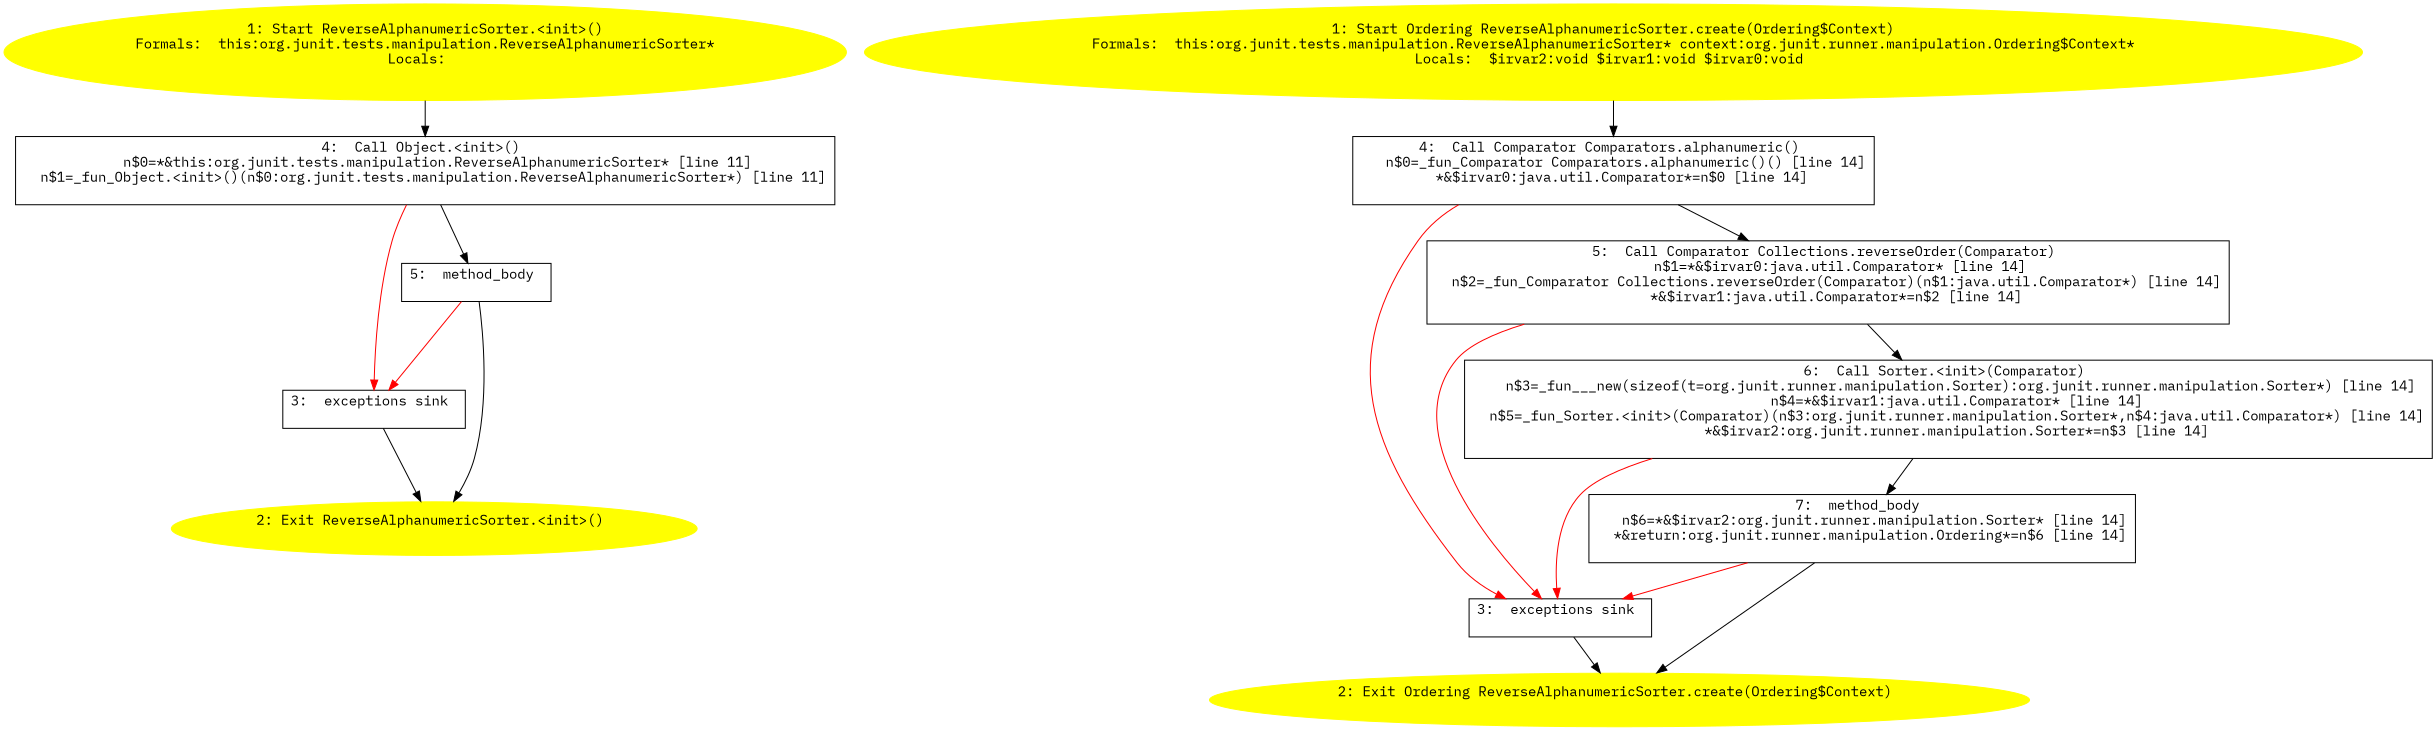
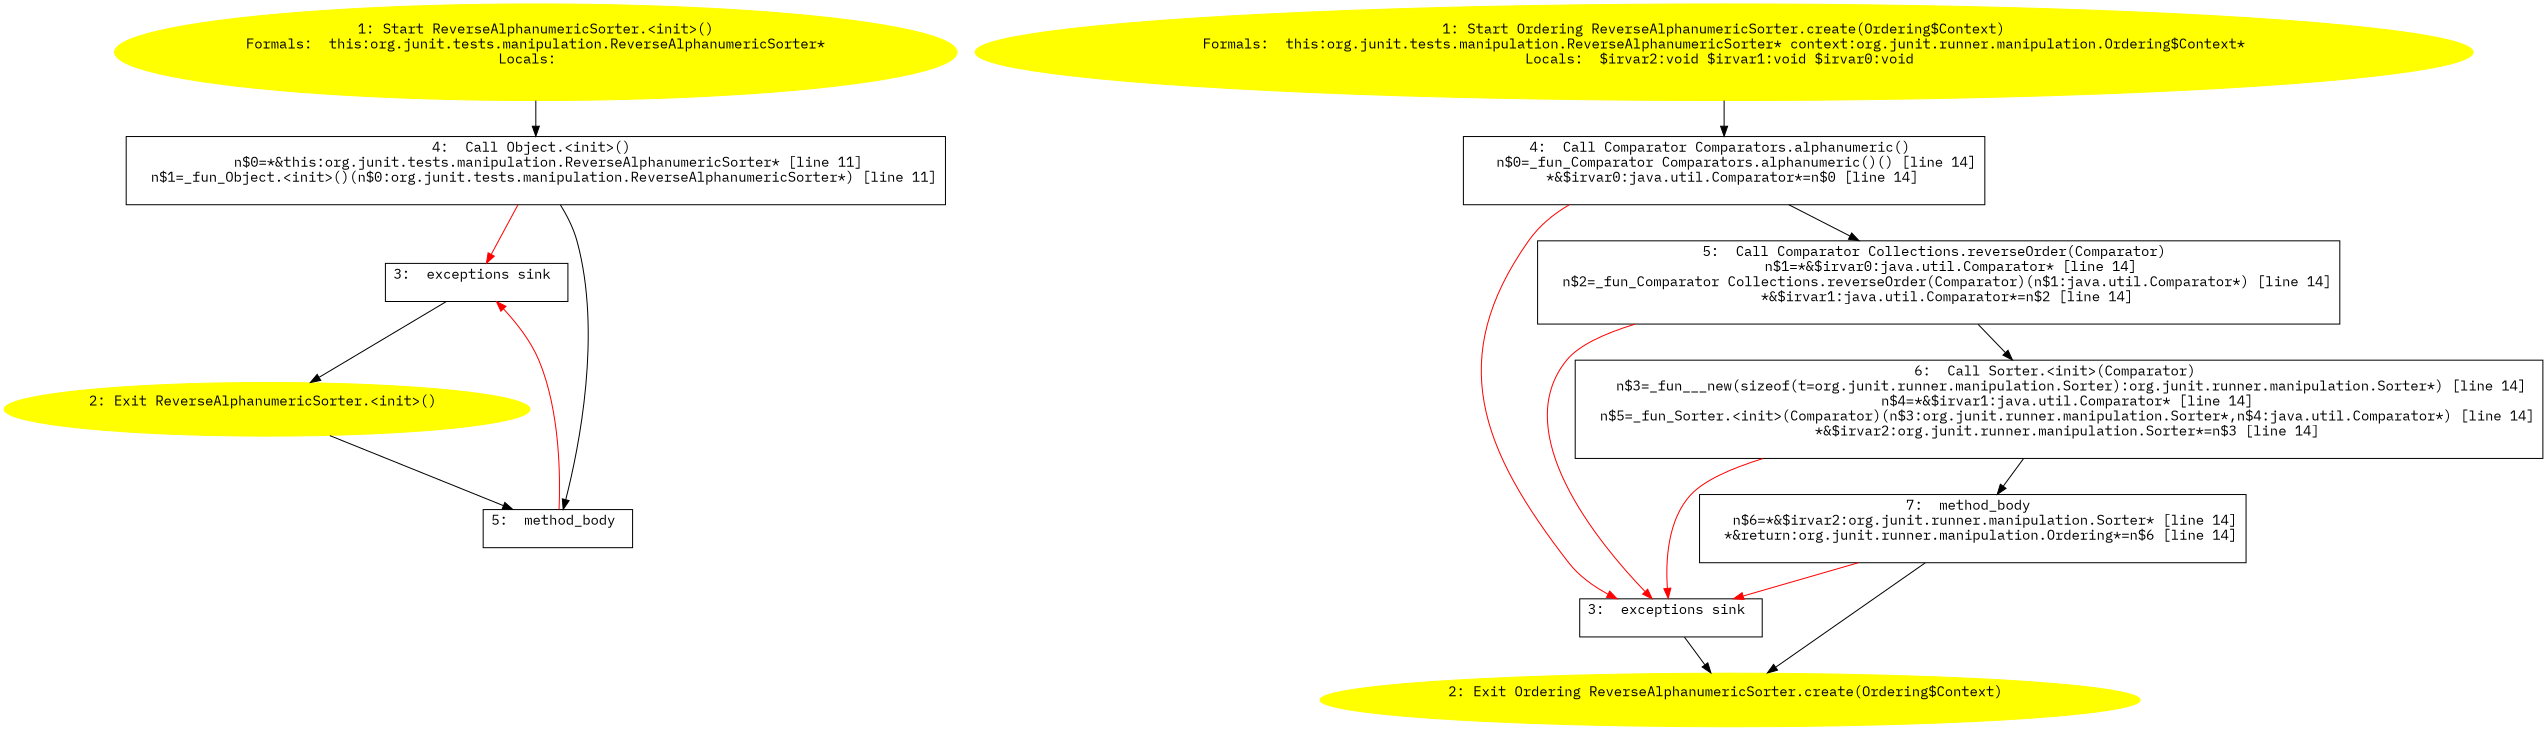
edge "5:  method_body" -> "2: Exit ReverseAlphanumericSorter.<init>()": reversed
